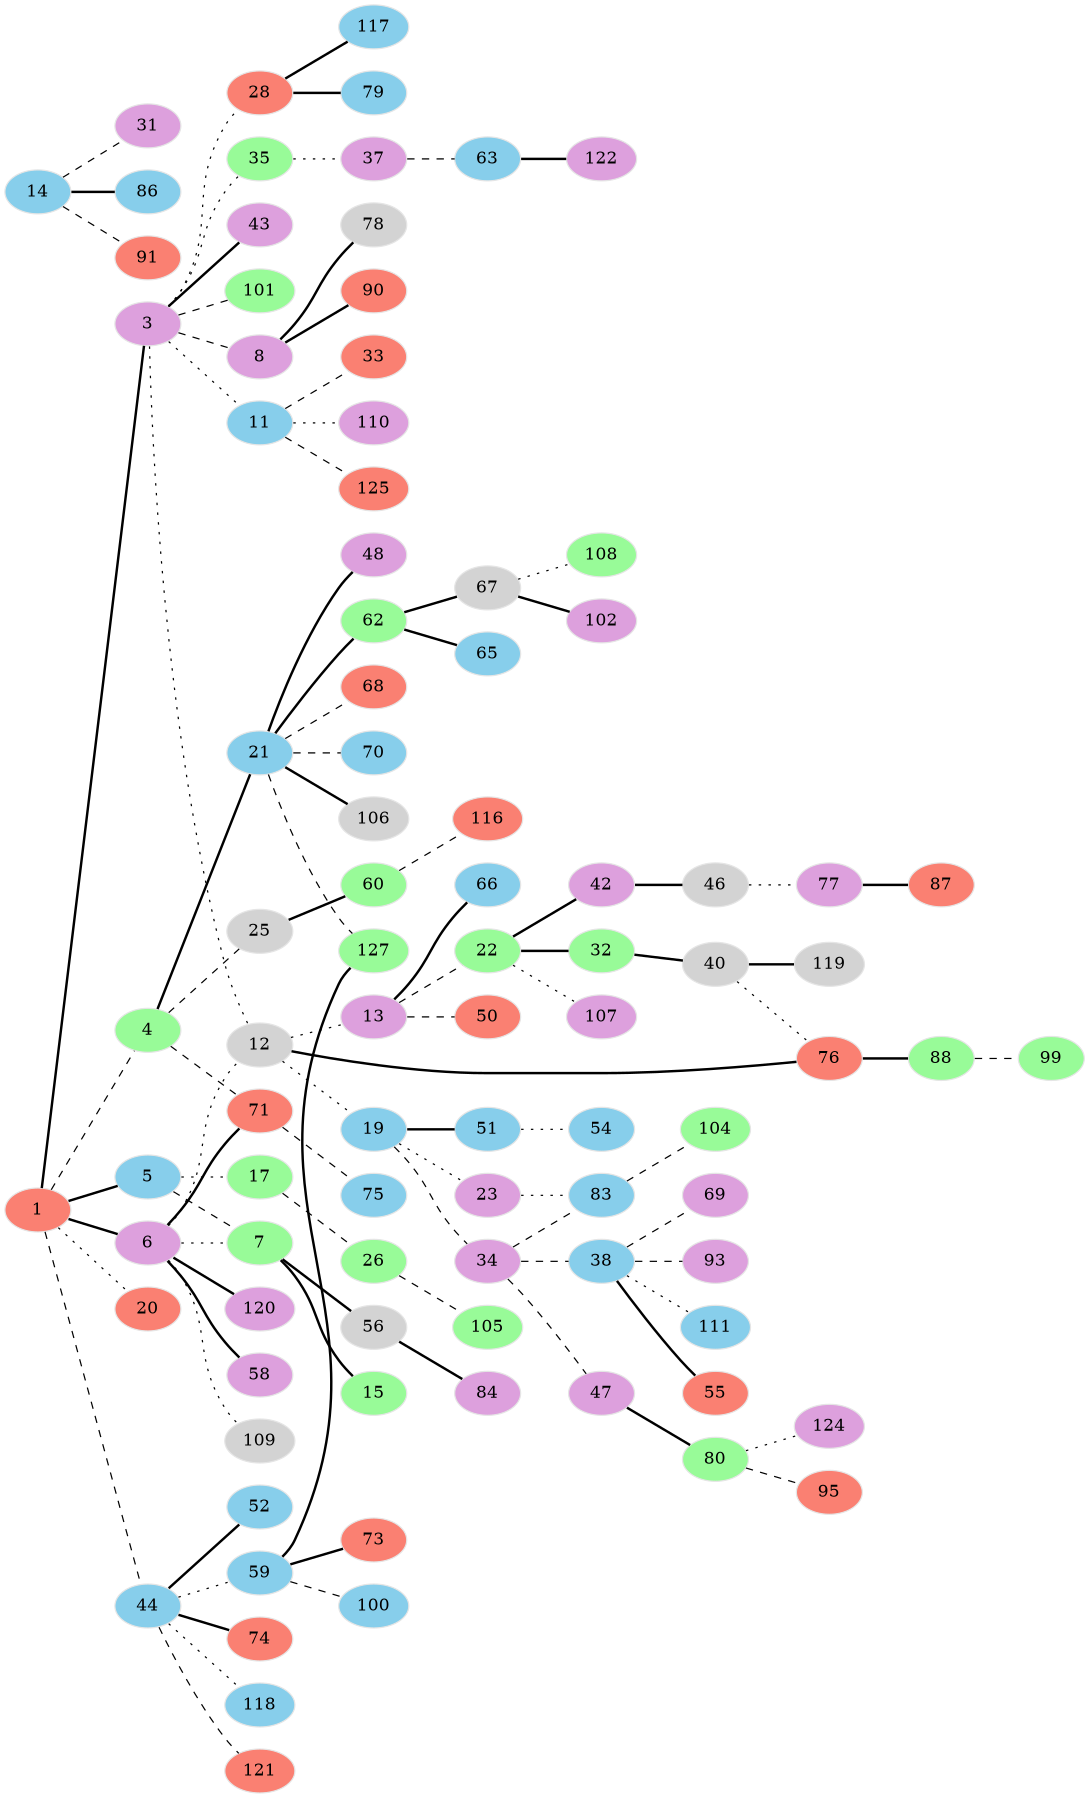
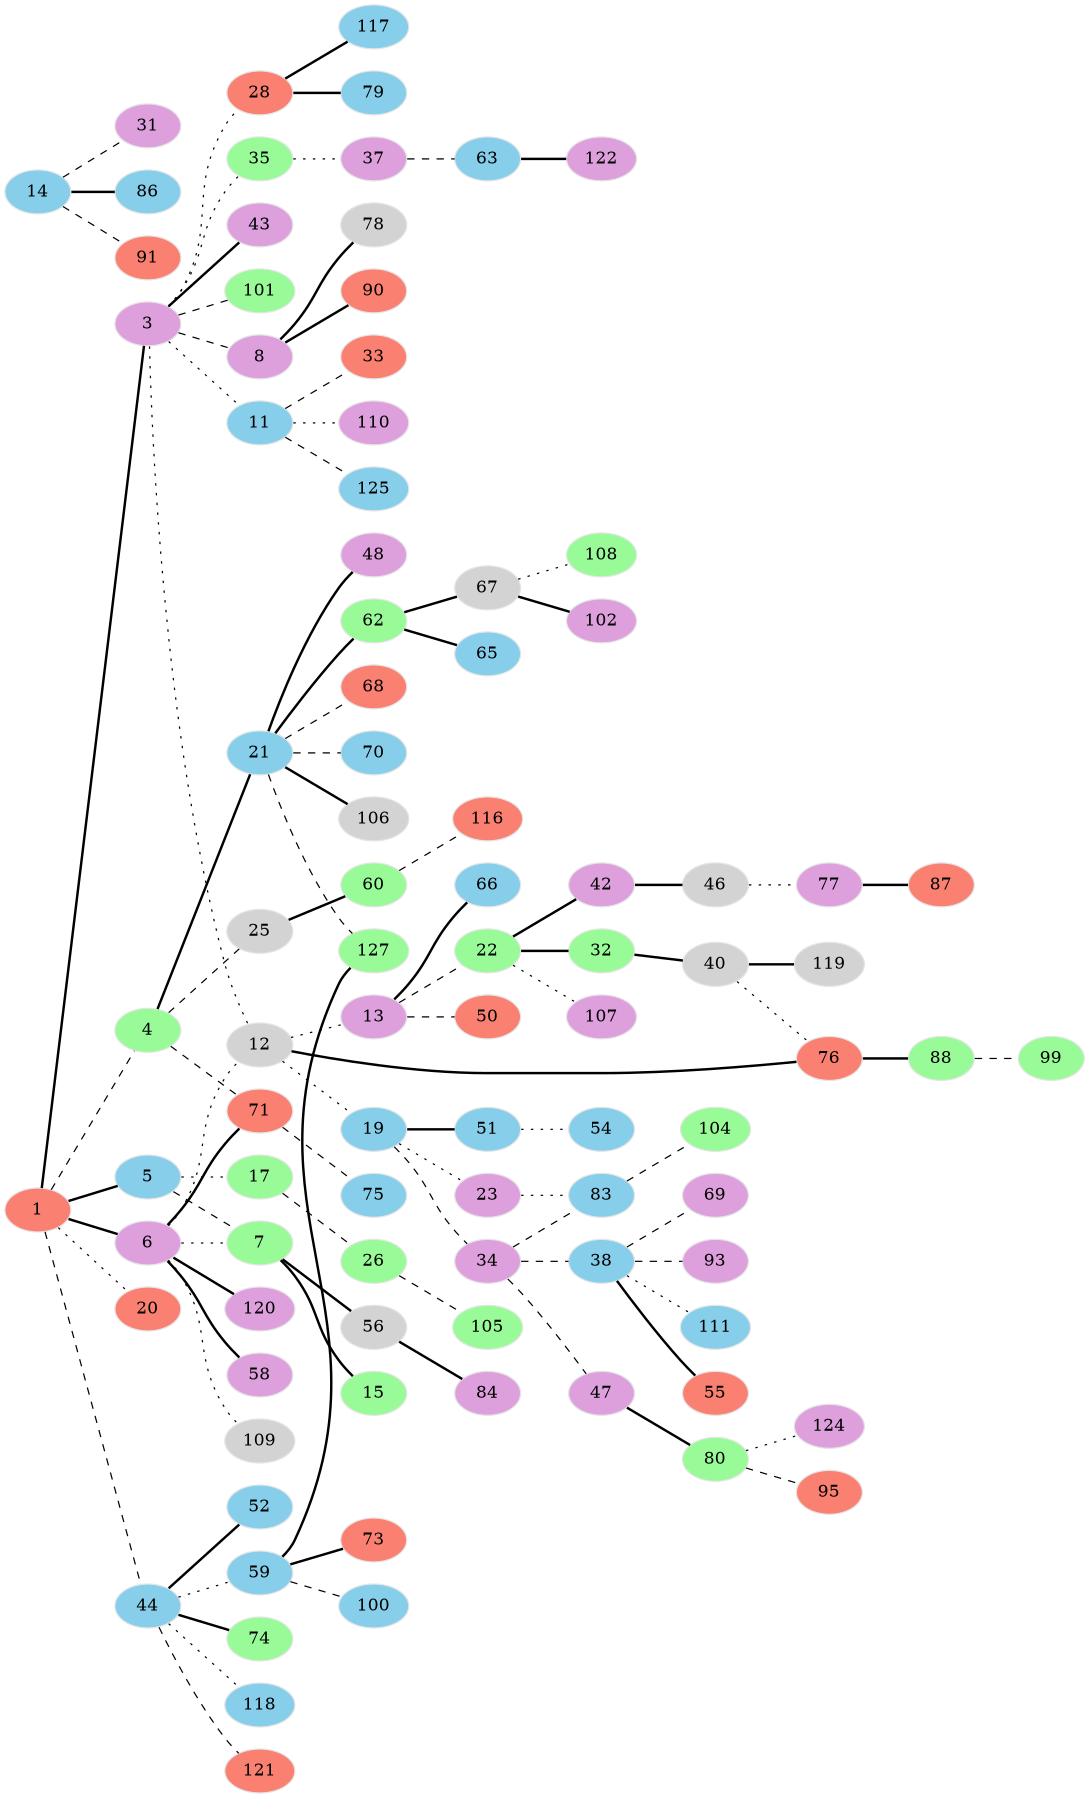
node "125": fillcolor salmon -> skyblue
node "74": fillcolor salmon -> palegreen
